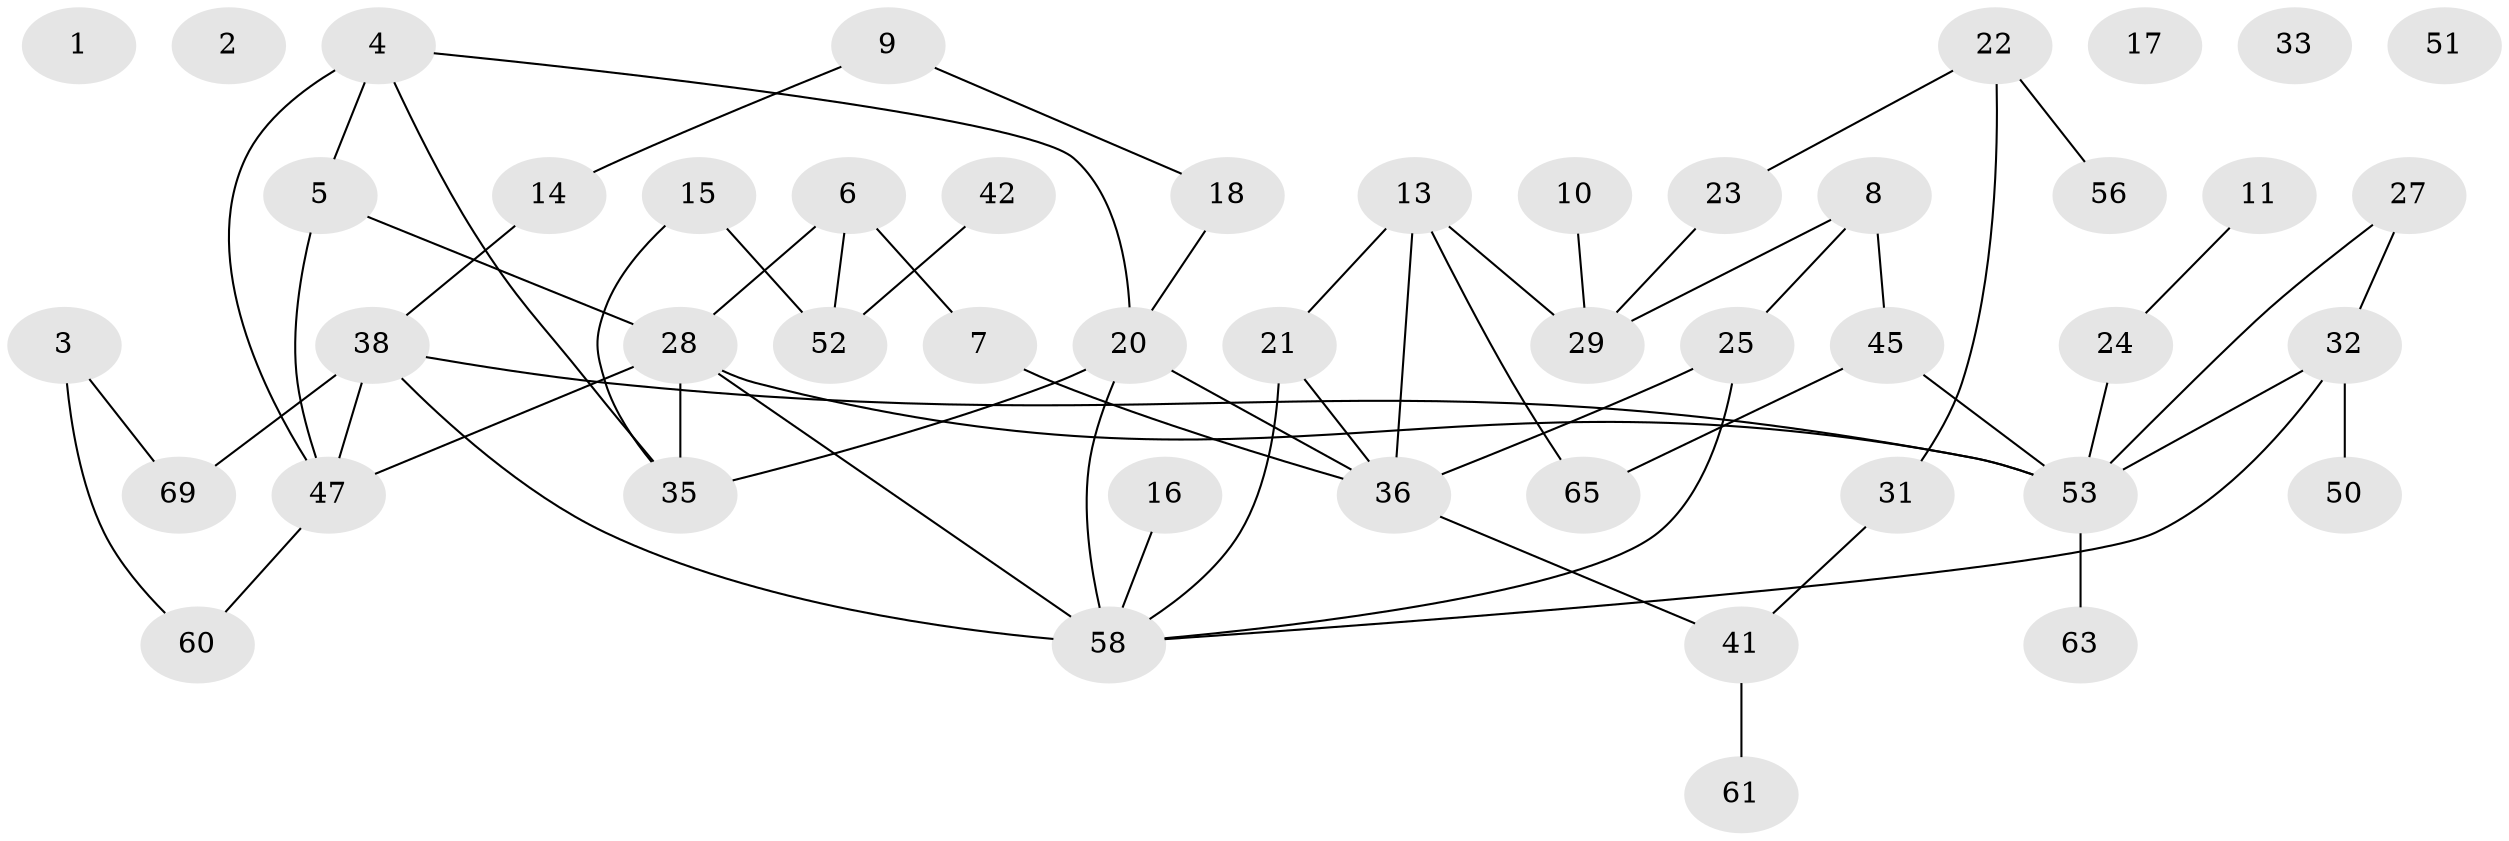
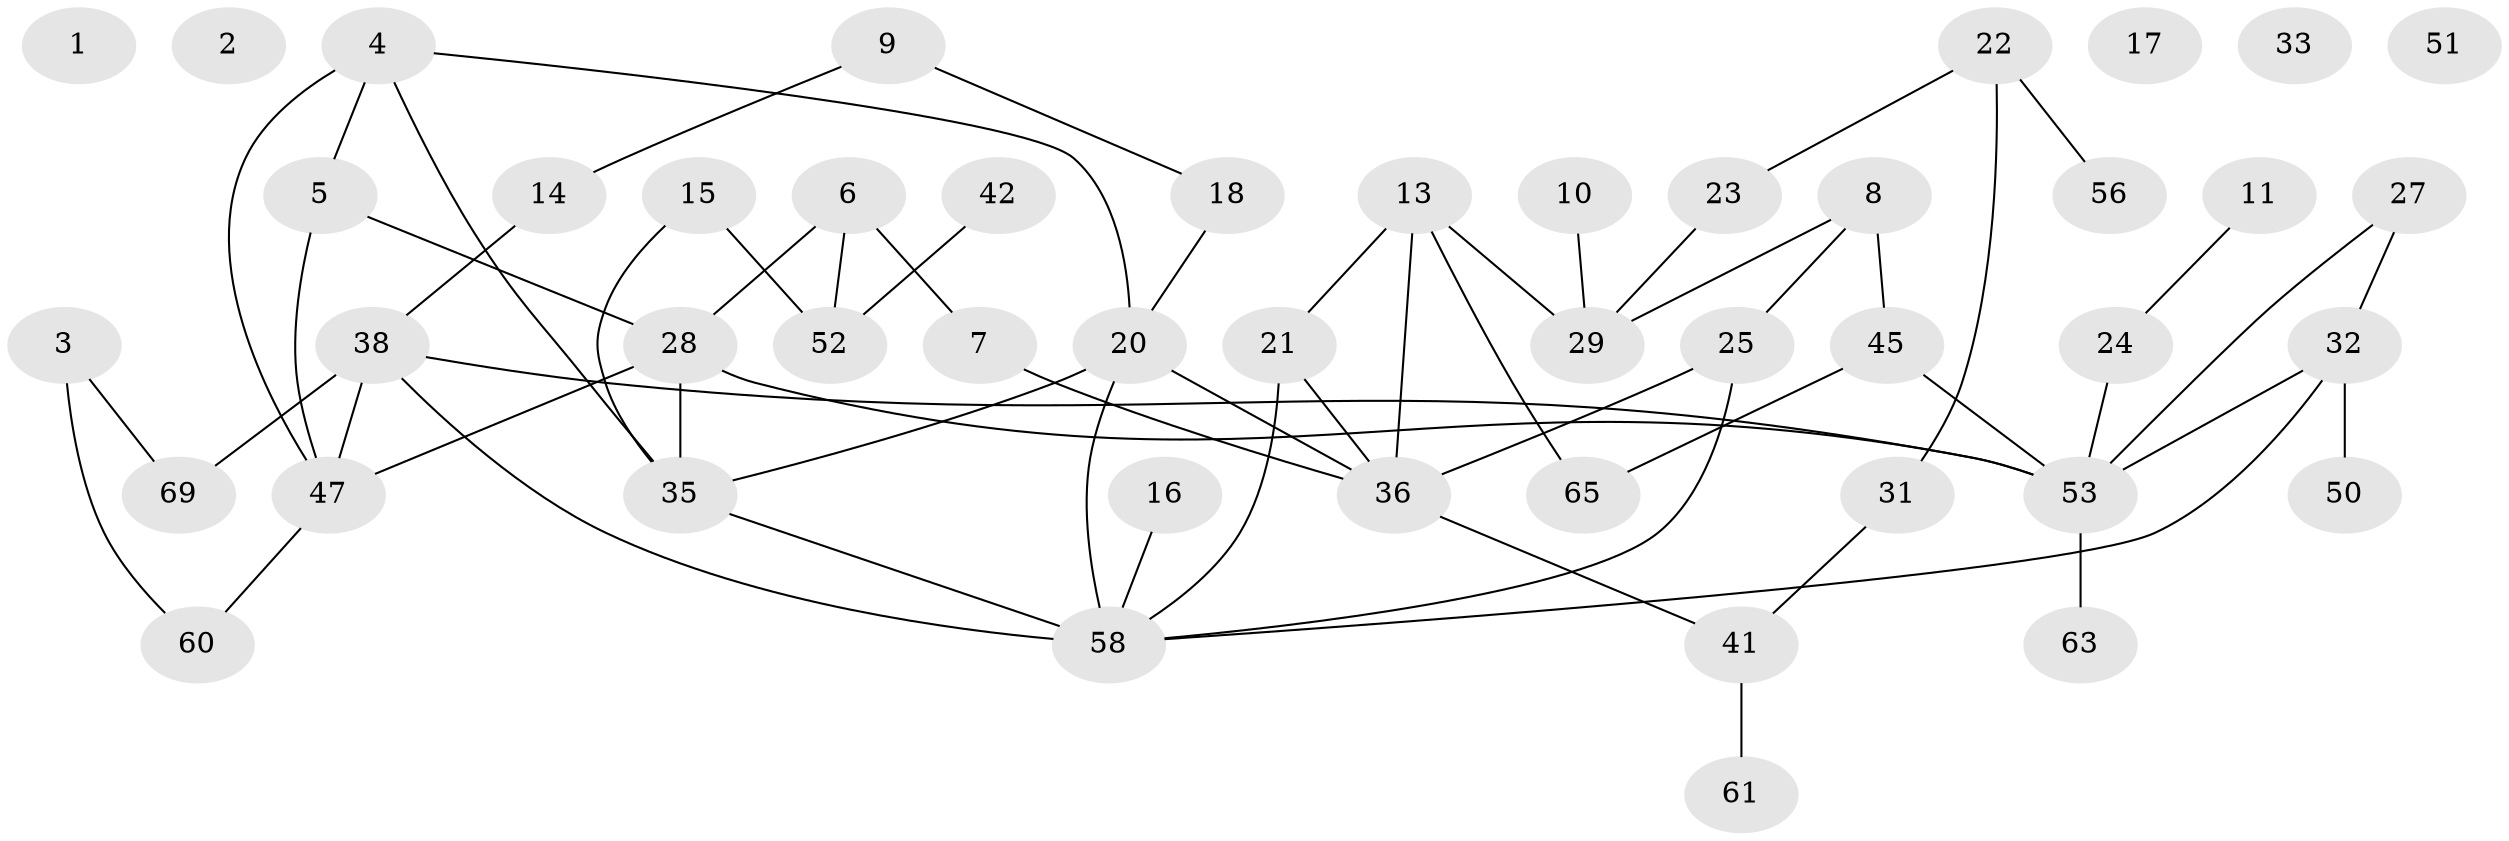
edge "28" -- "58": now "35" -- "58"
